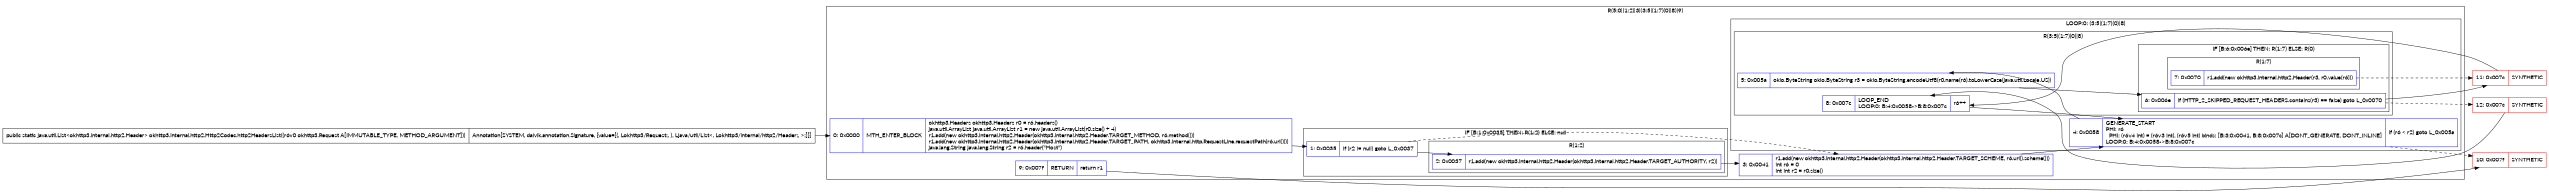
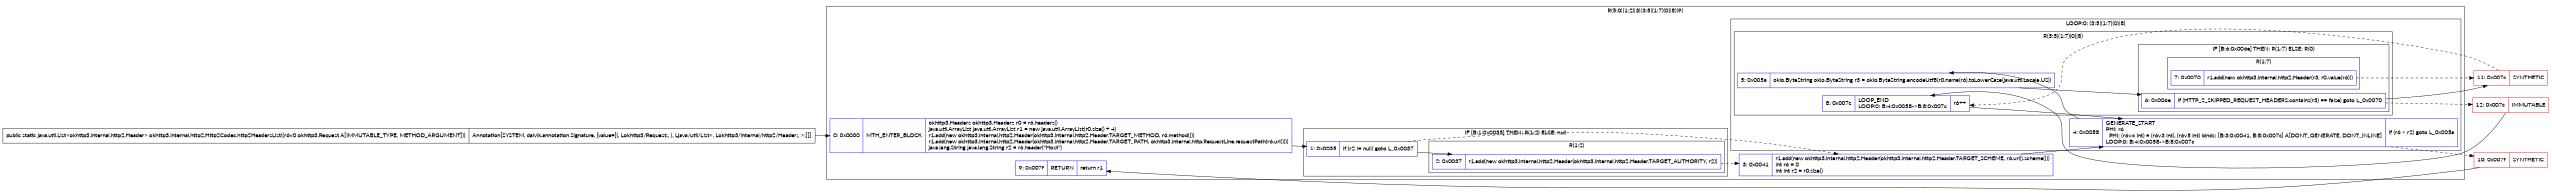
edge "11: 0x007c" -> "8: 0x007c": style solid -> dashed
node "12: 0x007c": text "SYNTHETIC" -> "IMMUTABLE"
edge "2: 0x0037" -> "3: 0x0041": style solid -> dashed
edge "9: 0x007f" -> "10: 0x007f": reversed
